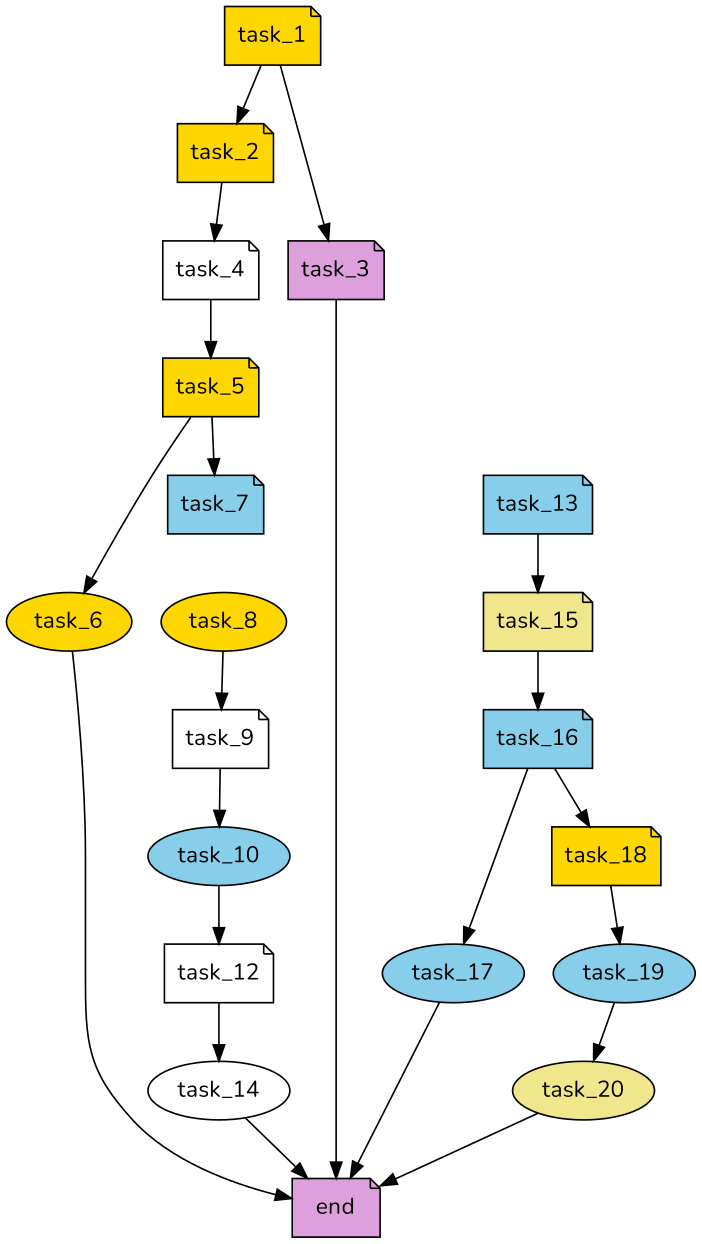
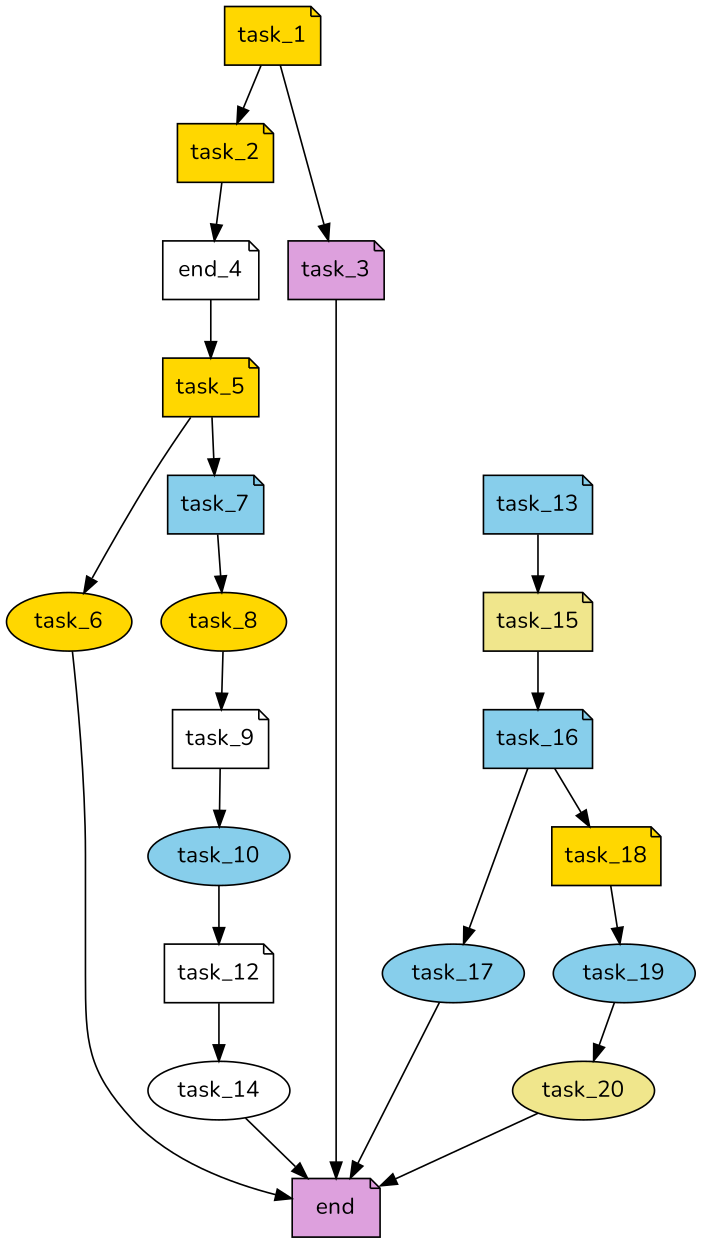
node "task_4": label "task_4" -> "end_4"
edge "task_7" -> "task_8": added
